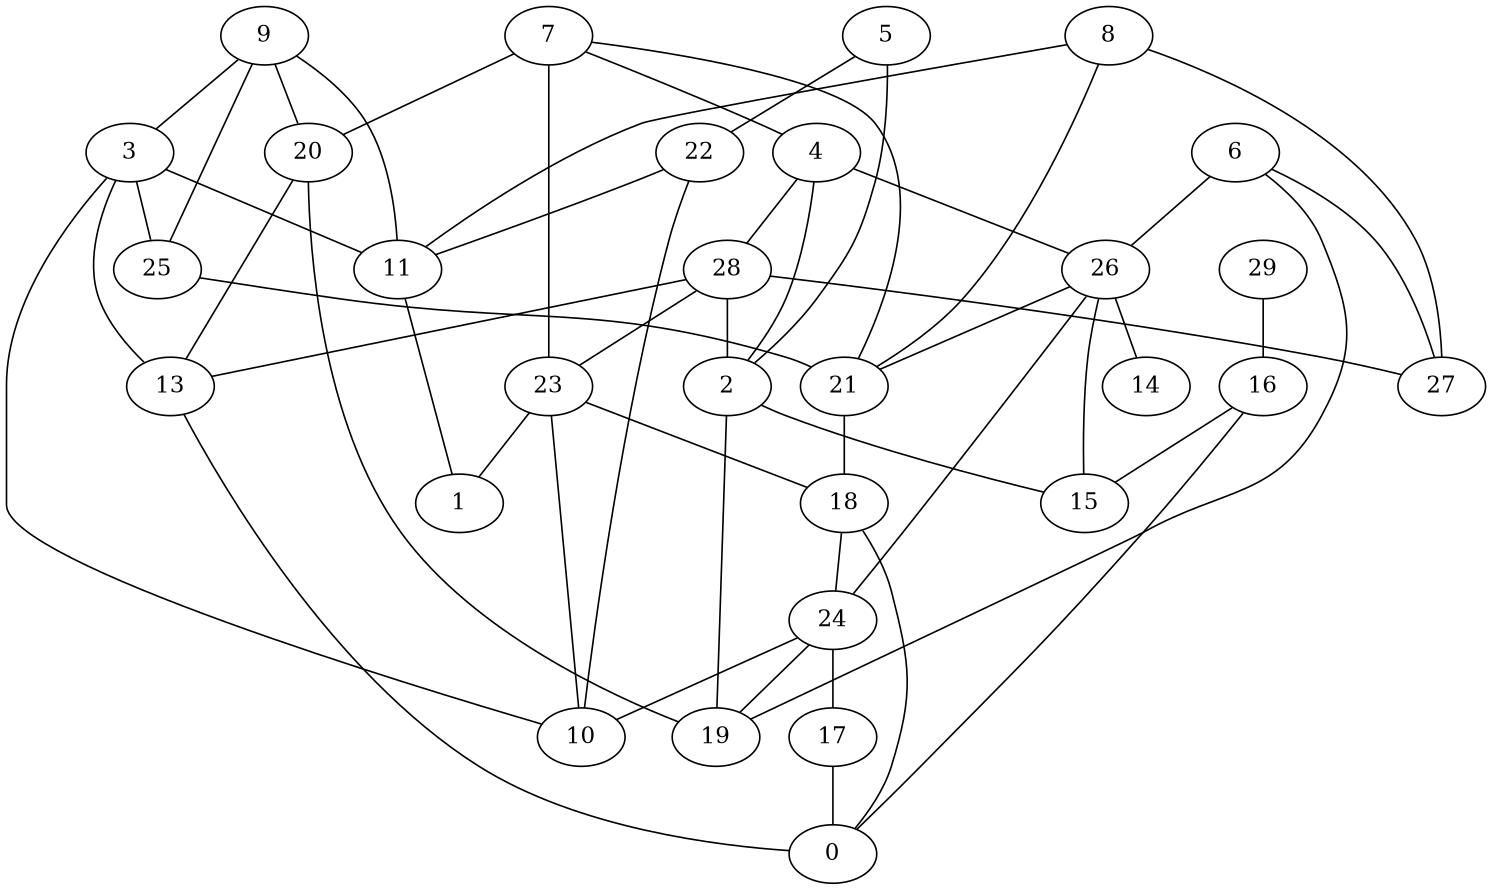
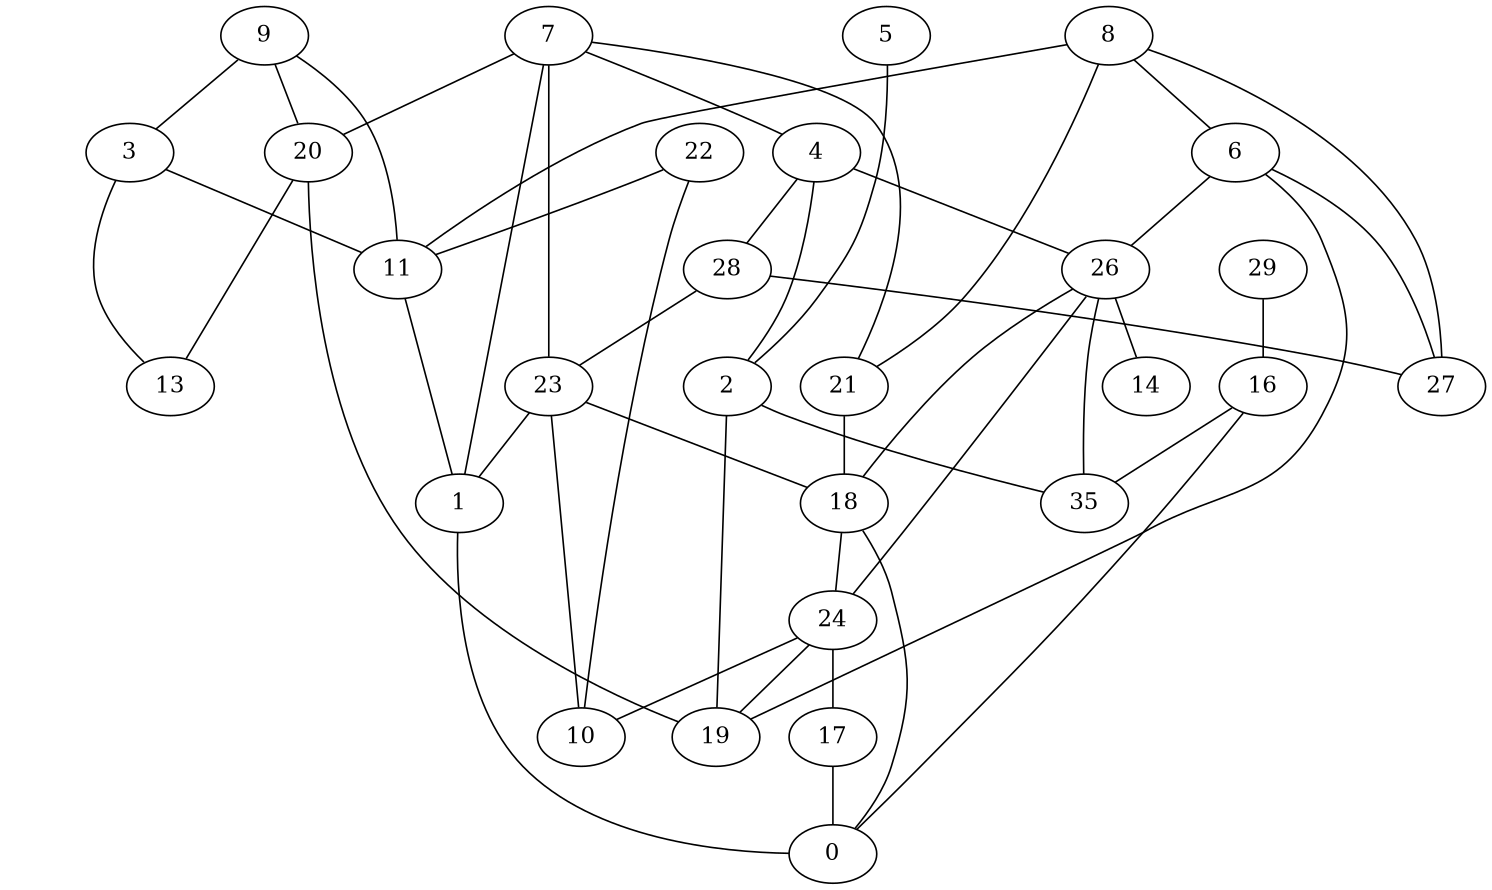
edge "8" -- "6": added
edge "5" -- "22": removed
node "25": removed
edge "7" -- "1": added
edge "28" -- "13": removed
edge "28" -- "2": removed
edge "26" -- "21": now "26" -- "18"
node "15": label "15" -> "35"
edge "3" -- "10": removed
edge "13" -- "0": now "1" -- "0"
